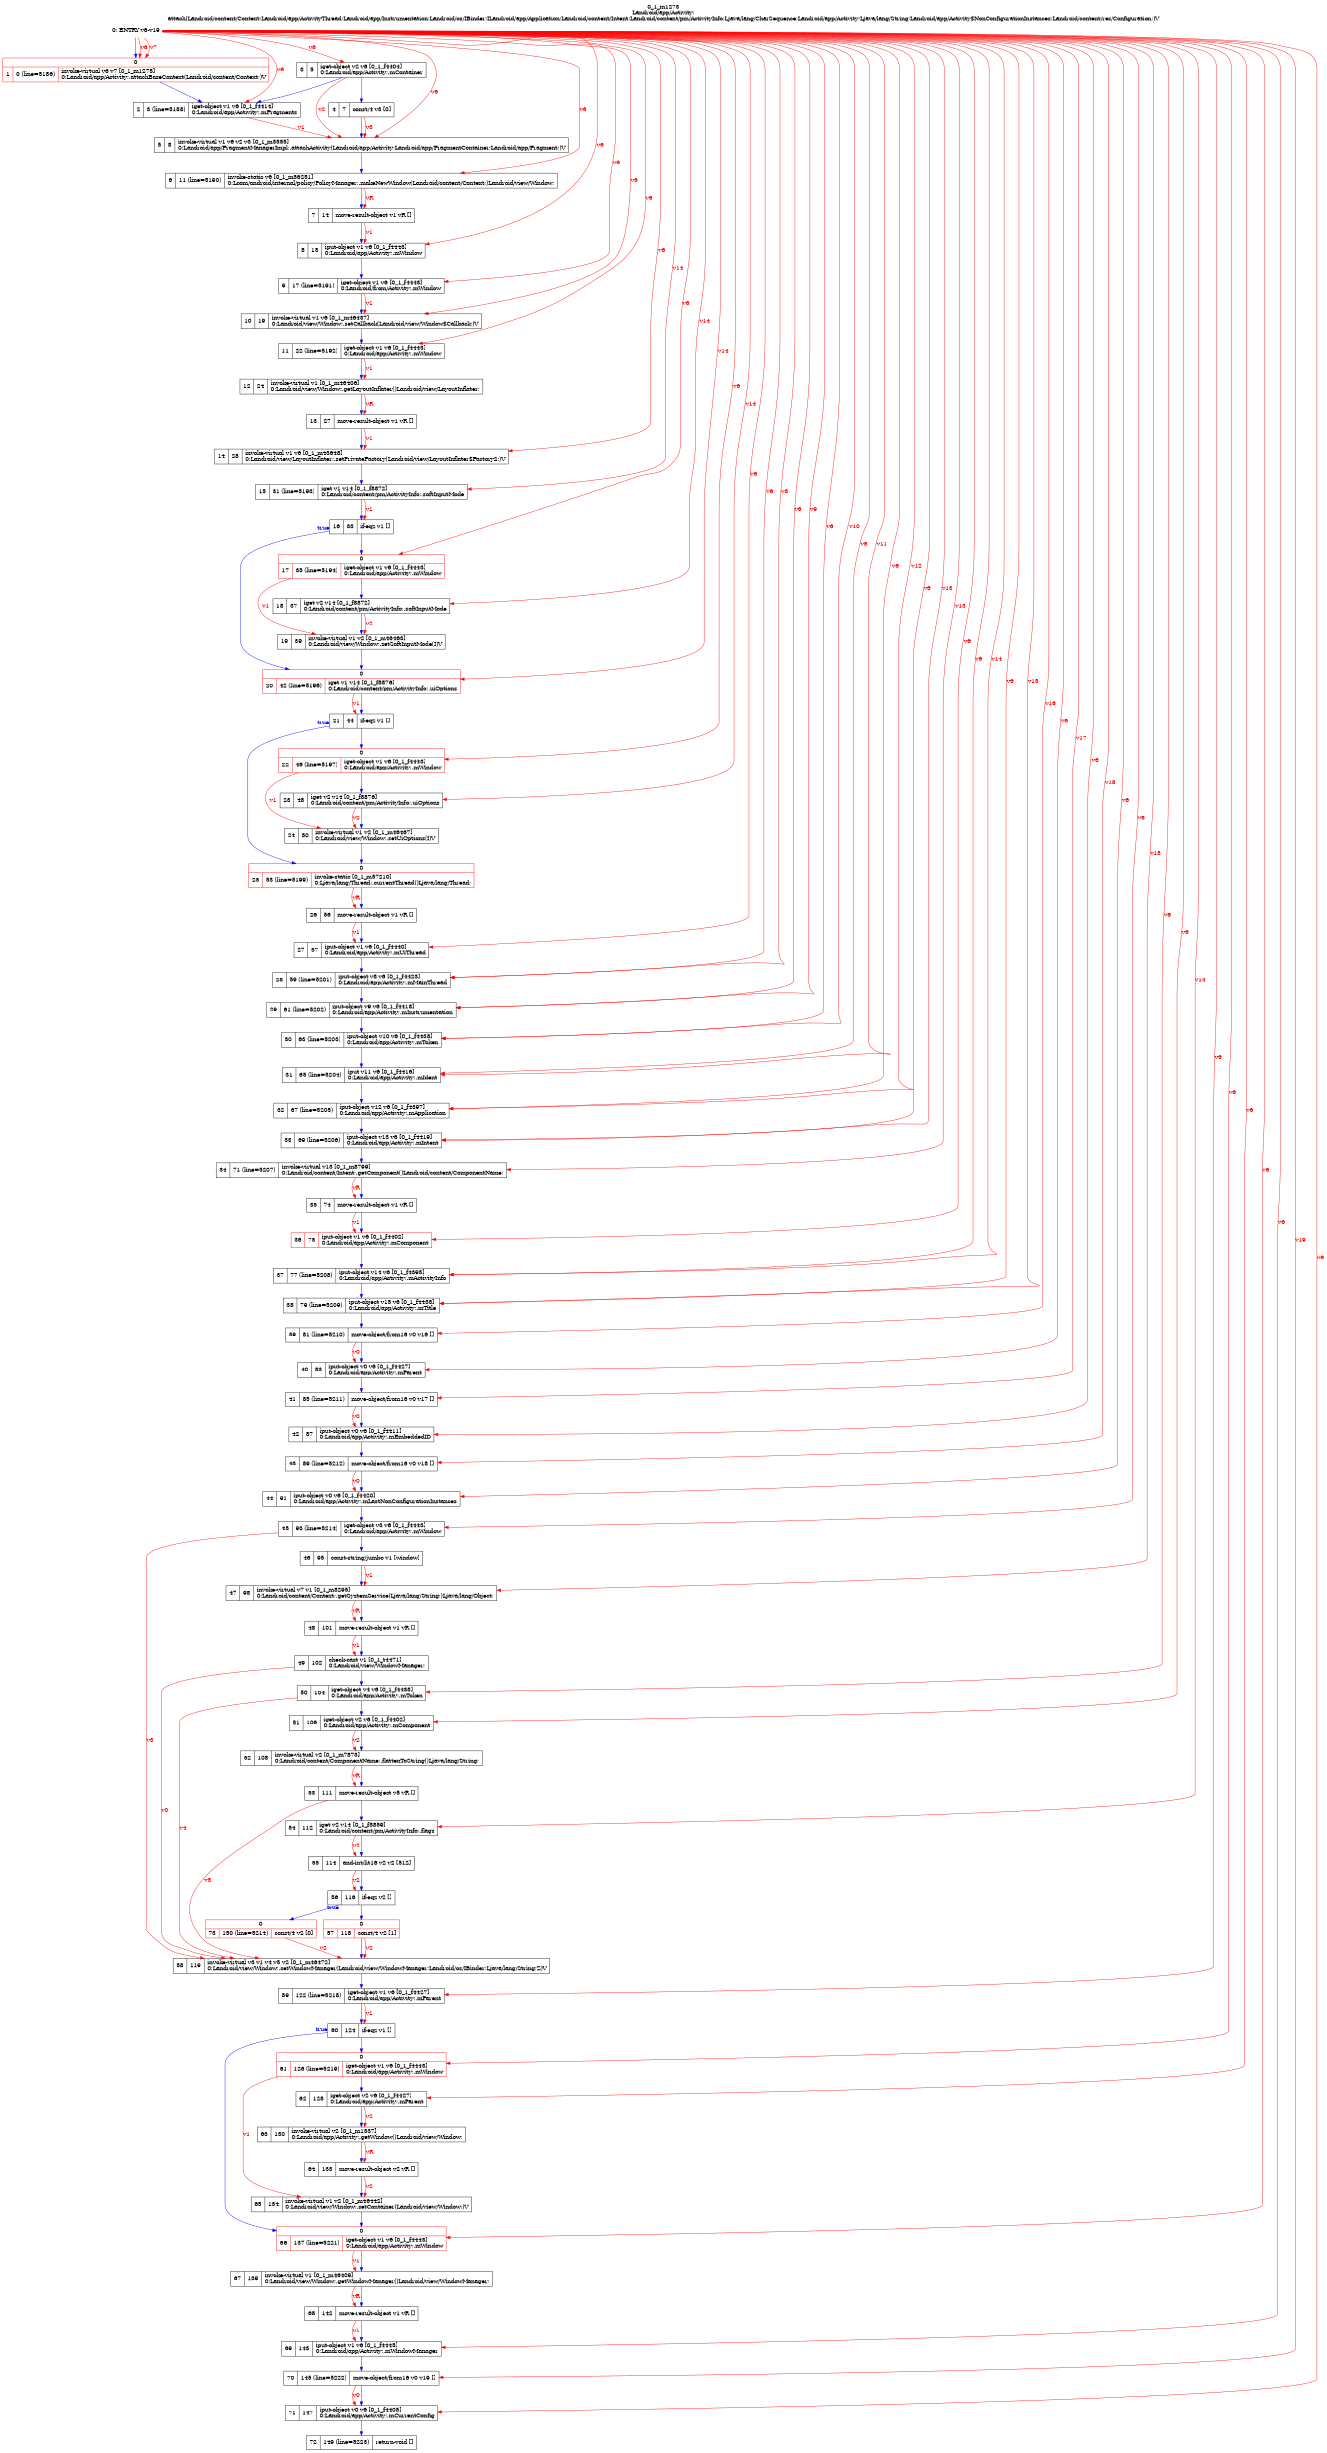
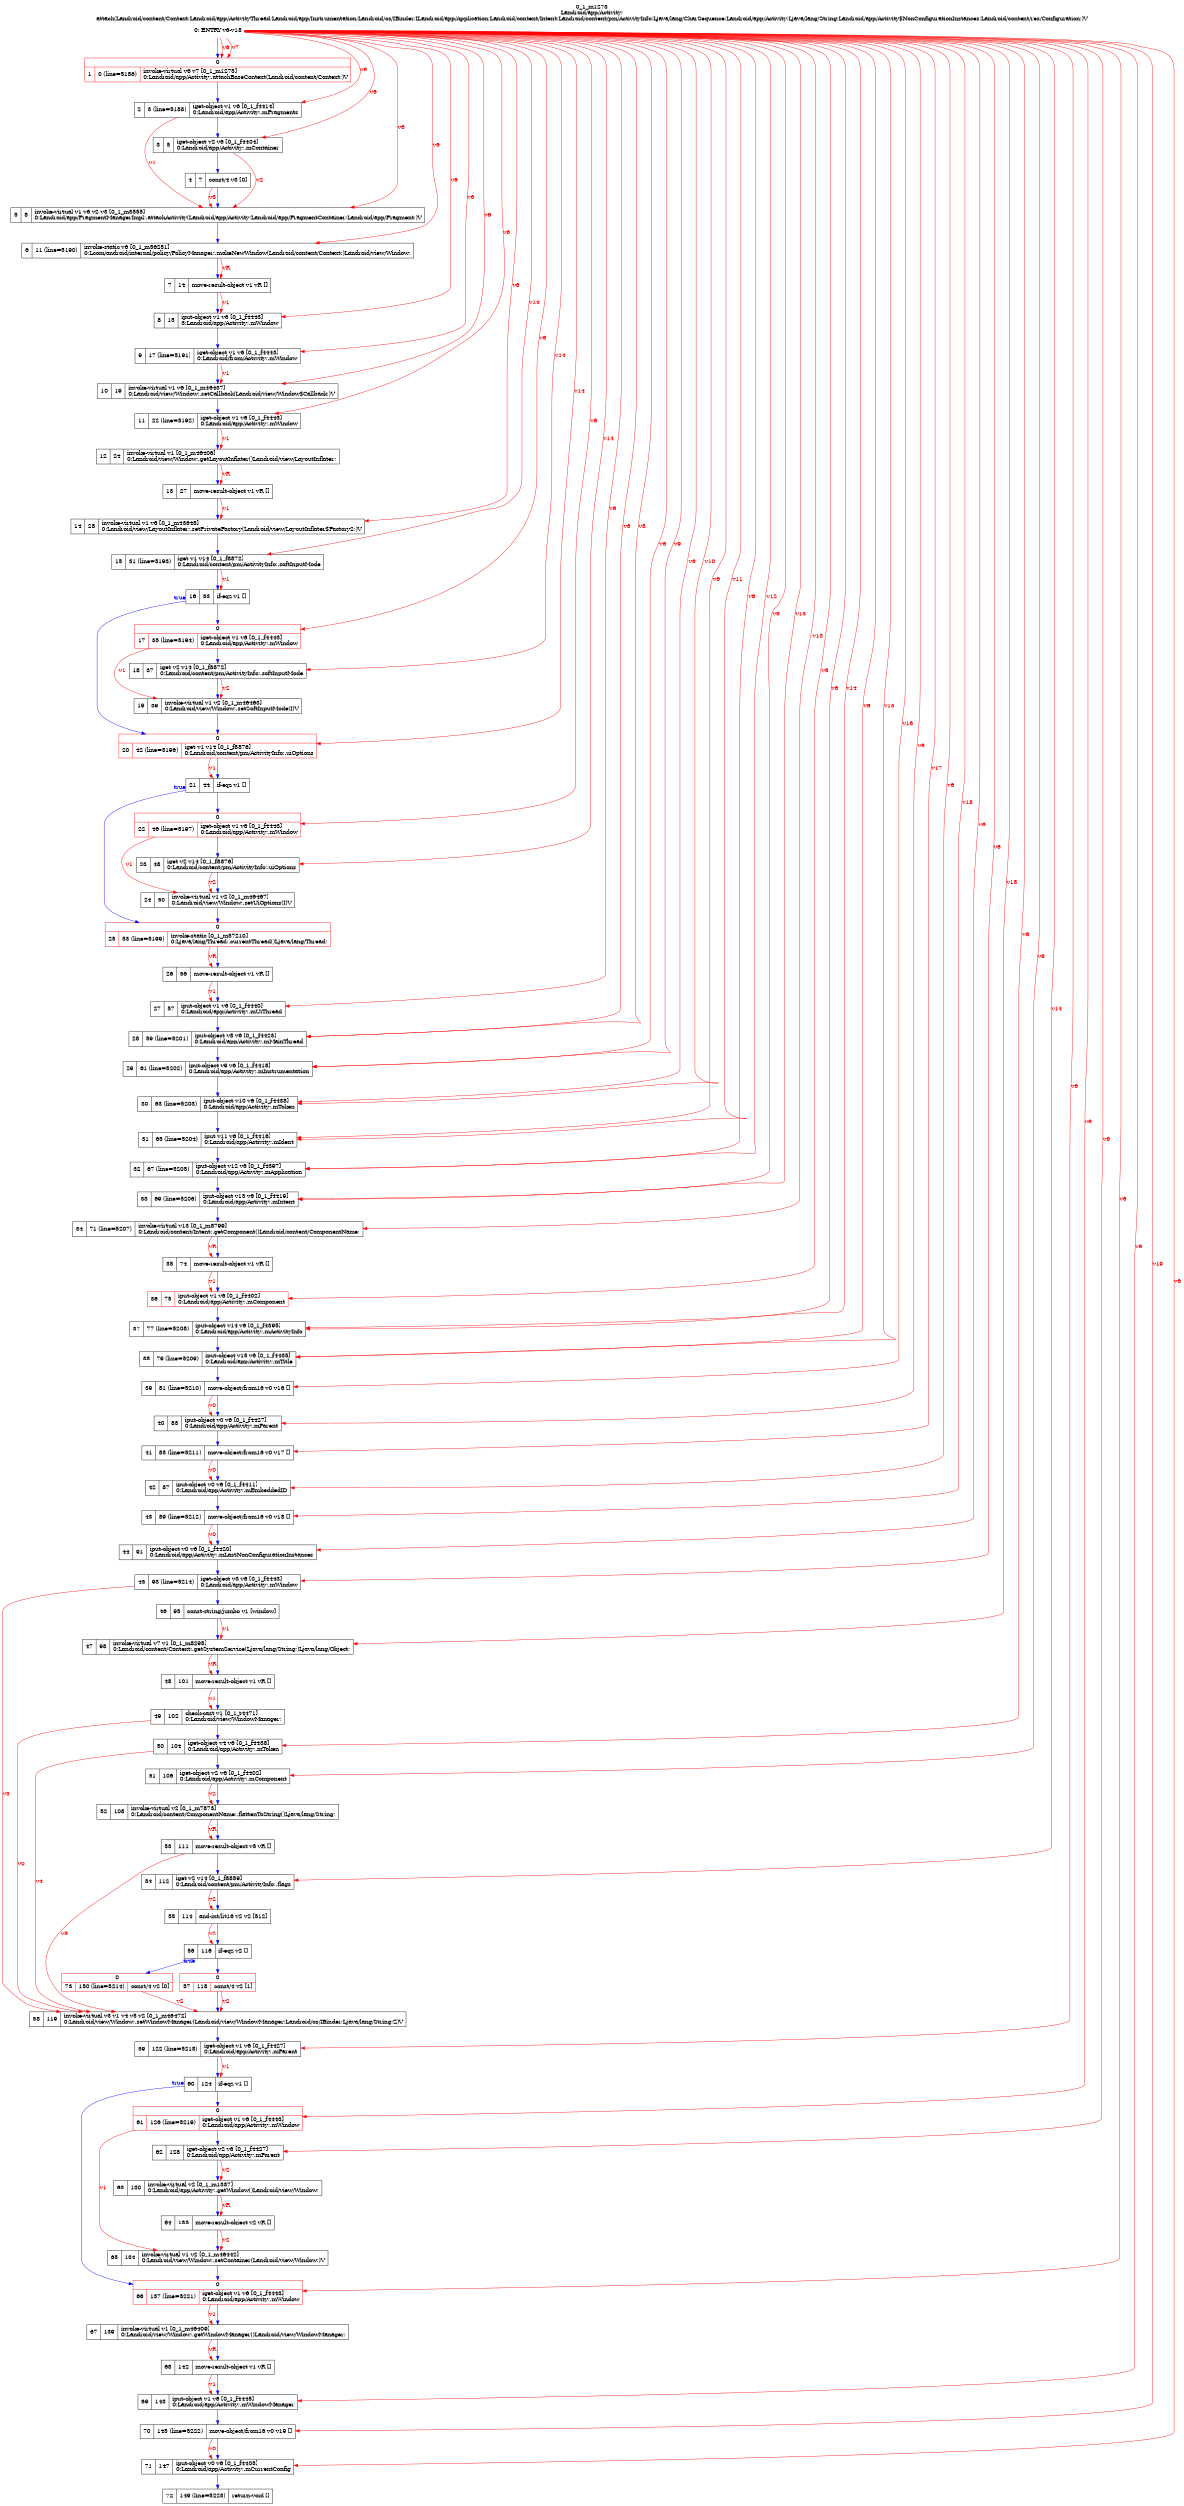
node "0: ENTRY v6-v19": label "0: ENTRY v6-v19" -> "0: ENTRY v6-v18"
edge "3" -> "2": reversed
node "8": text "0:Landroid/app/Activity;.mWindow" -> "3:Landroid/app/Activity;.mWindow"
